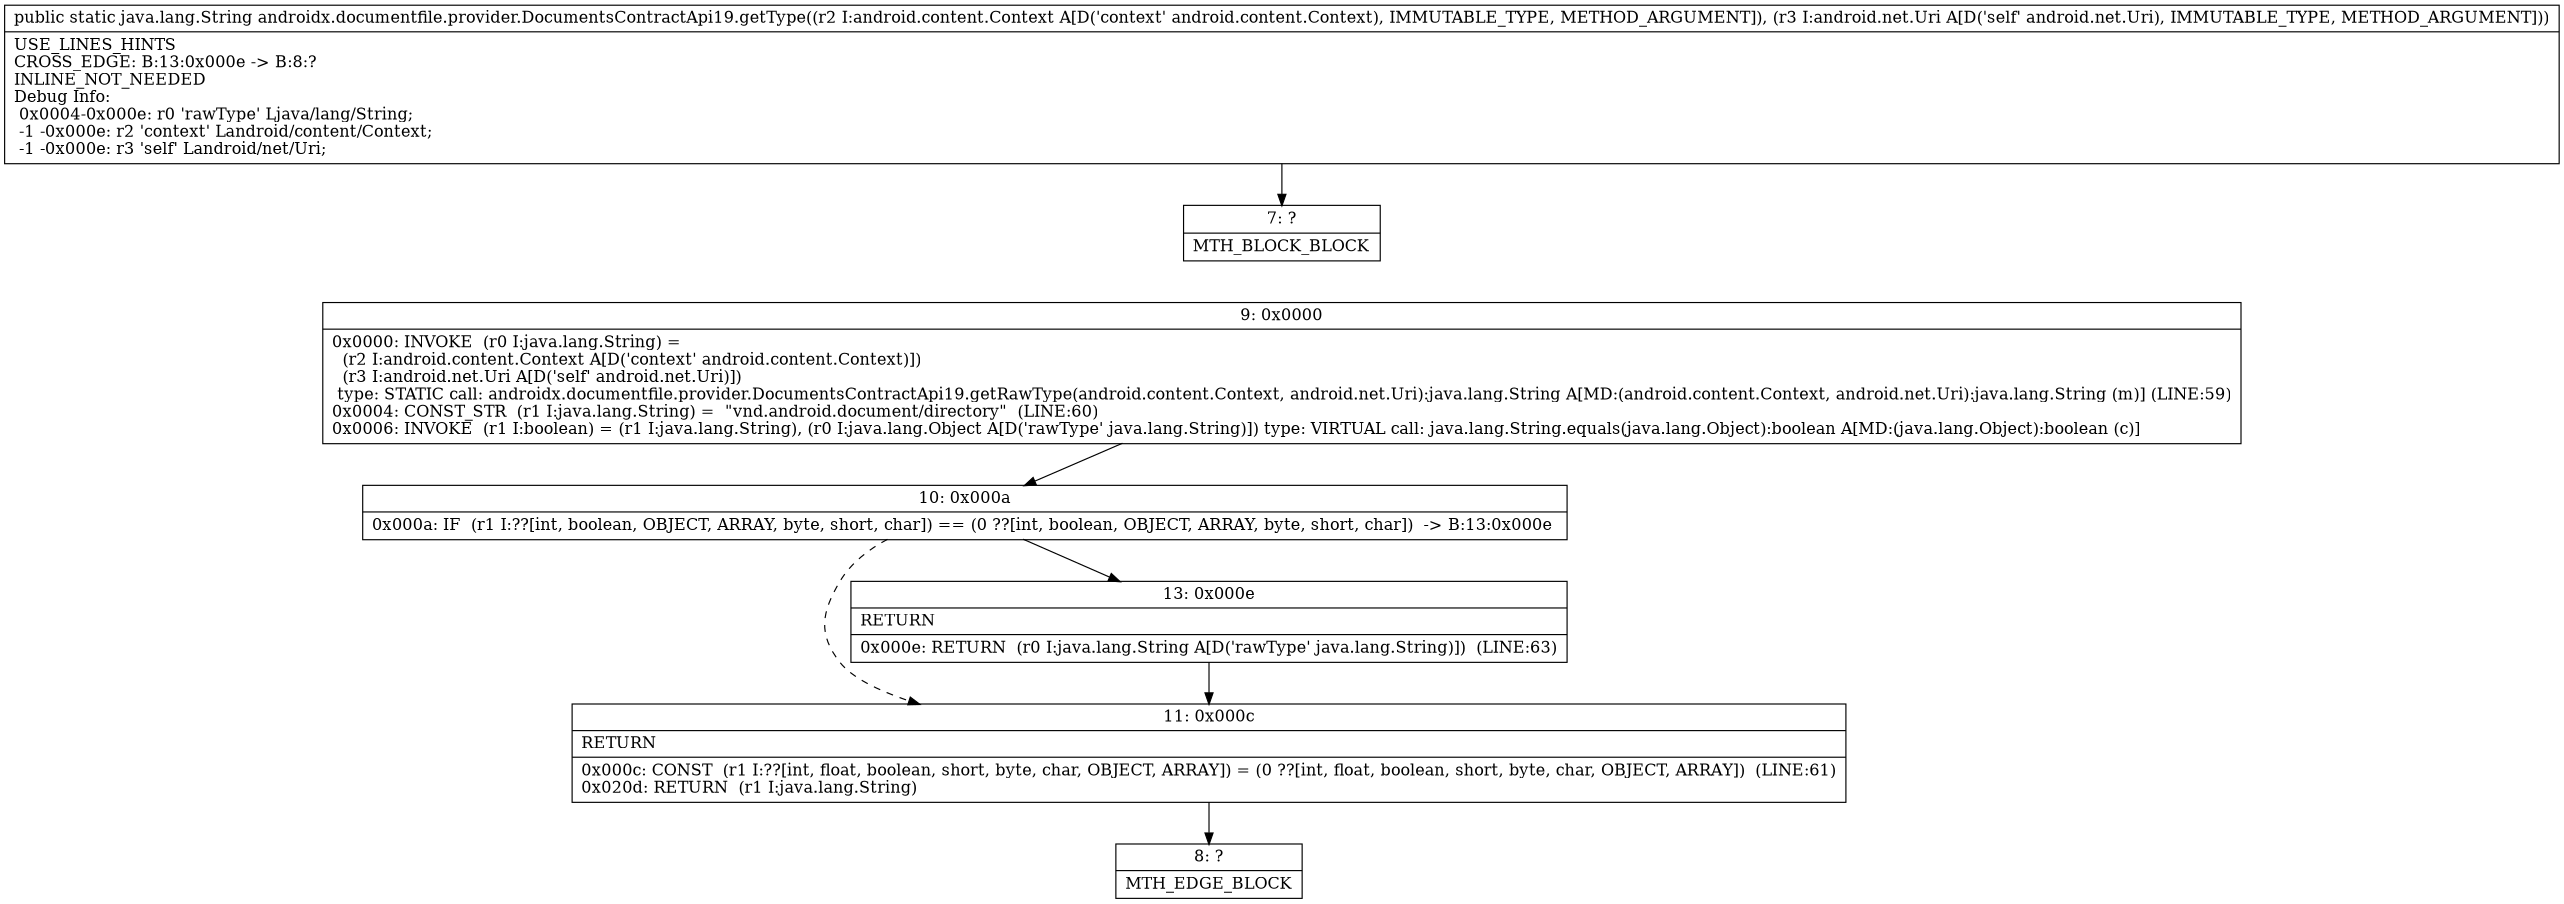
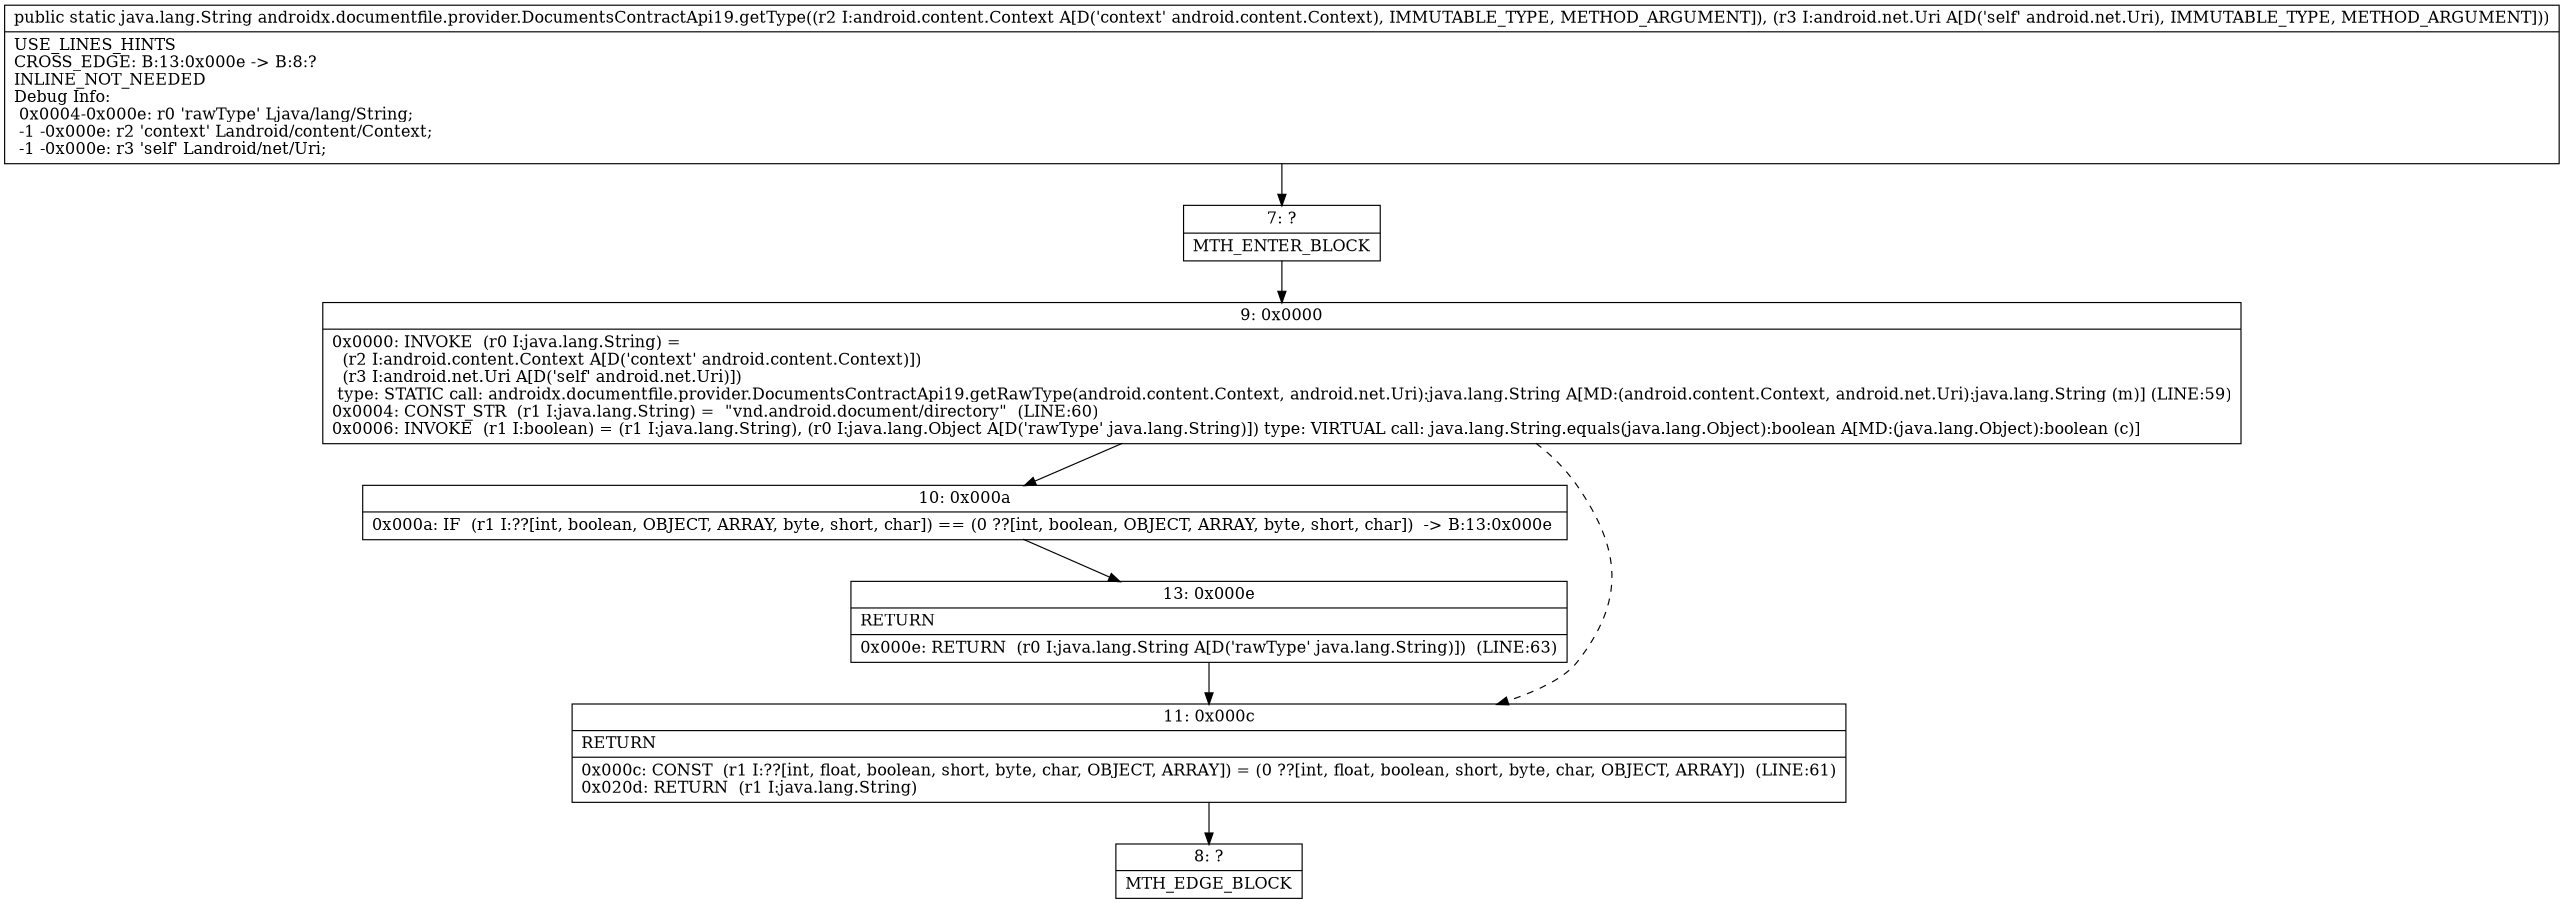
node "7: ?": text "MTH_BLOCK_BLOCK" -> "MTH_ENTER_BLOCK"
edge "7: ?" -> "9: 0x0000": added
edge "10: 0x000a" -> "11: 0x000c": now "9: 0x0000" -> "11: 0x000c"
